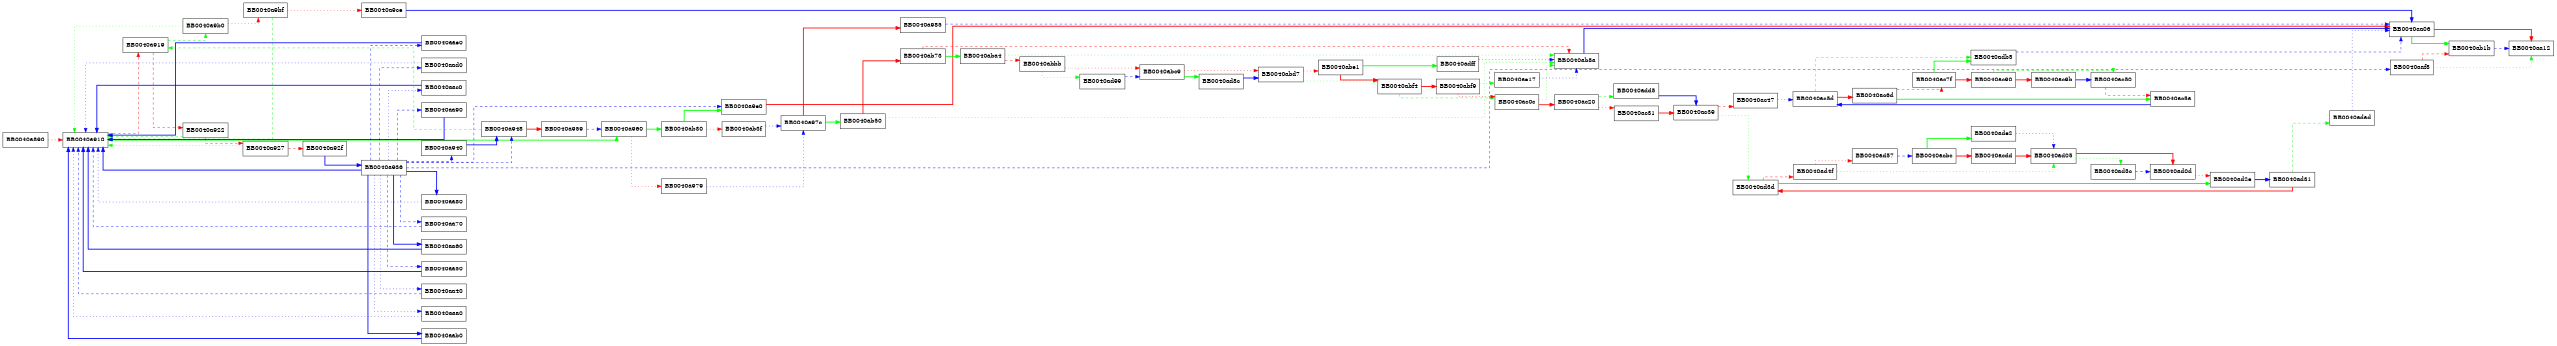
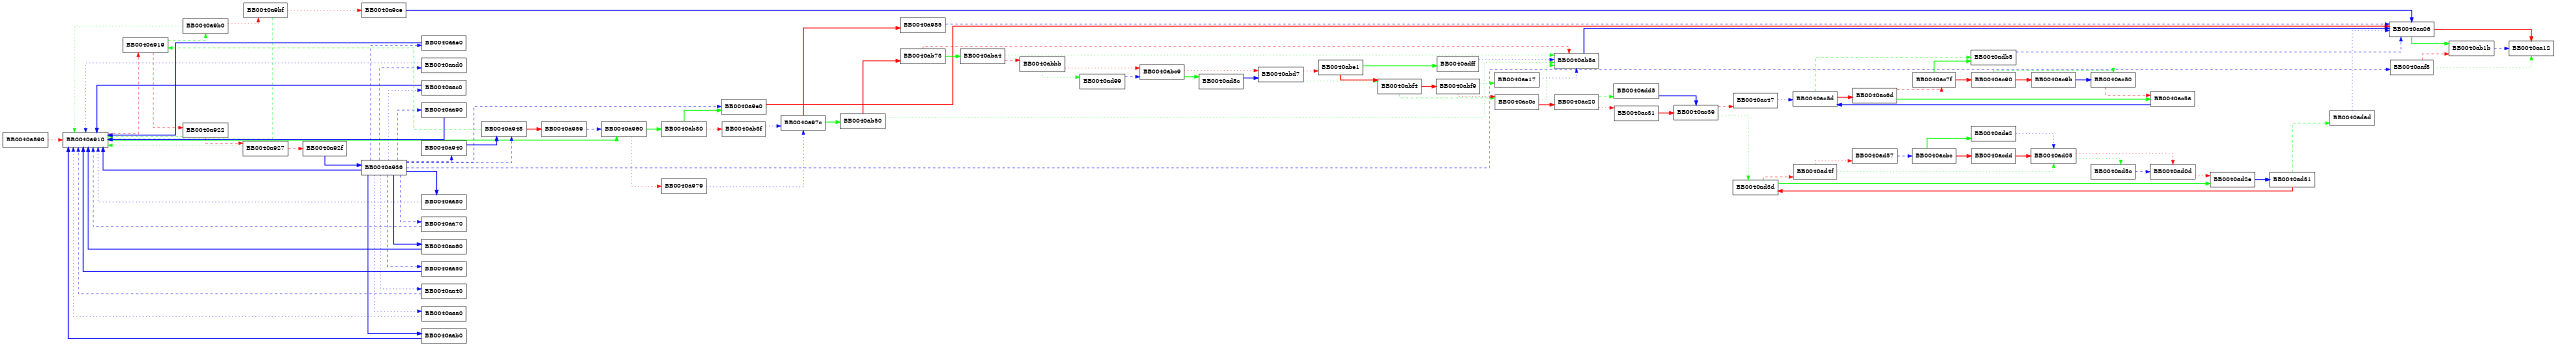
edge "BB0040ad05" -> "BB0040ad0d": style bold -> dotted
